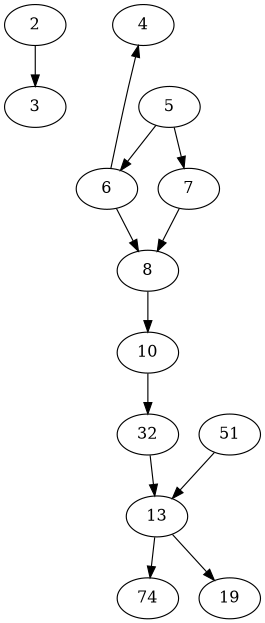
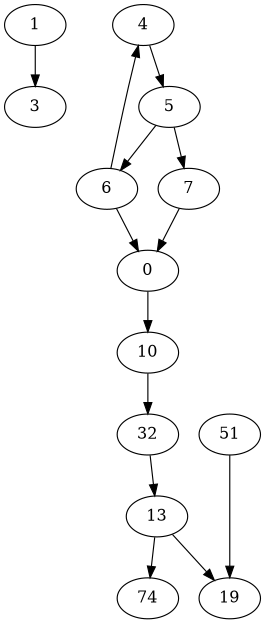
node "2": label "2" -> "1"
edge "4" -> "5": added
node "8": label "8" -> "0"
edge "51" -> "13": now "51" -> "19"
